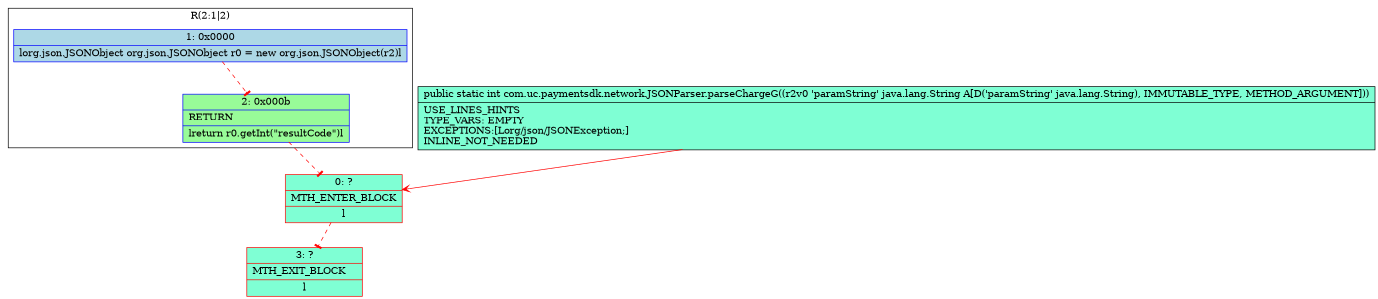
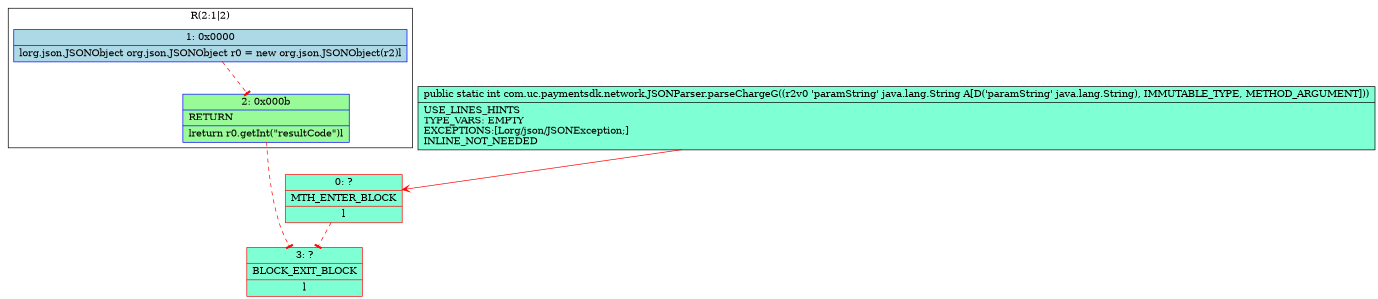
edge "2: 0x000b" -> "0: ?": now "2: 0x000b" -> "3: ?"
node "3: ?": text "MTH_EXIT_BLOCK" -> "BLOCK_EXIT_BLOCK"
